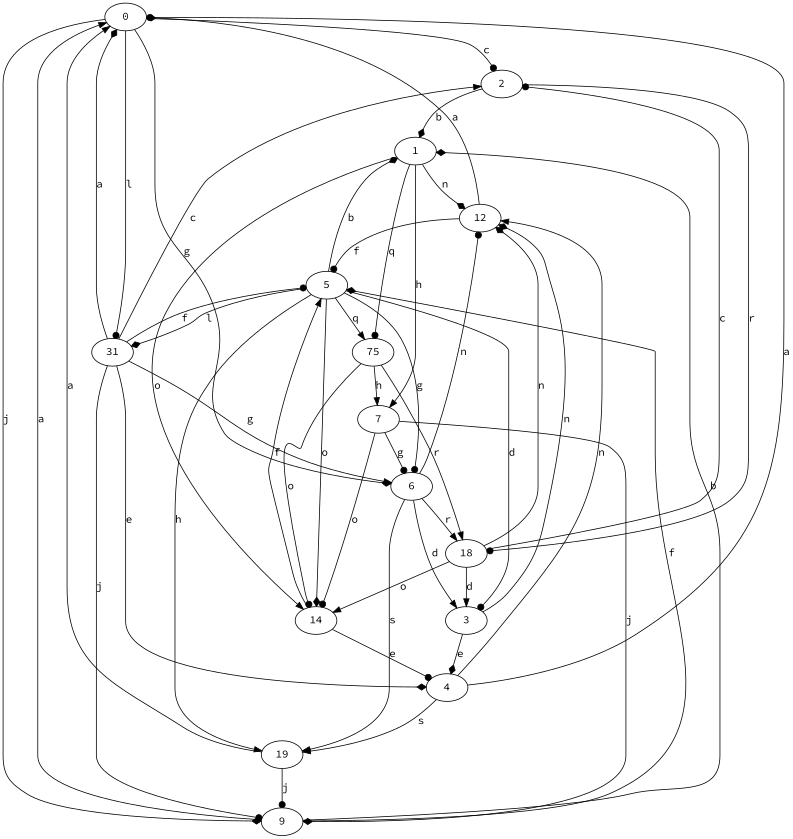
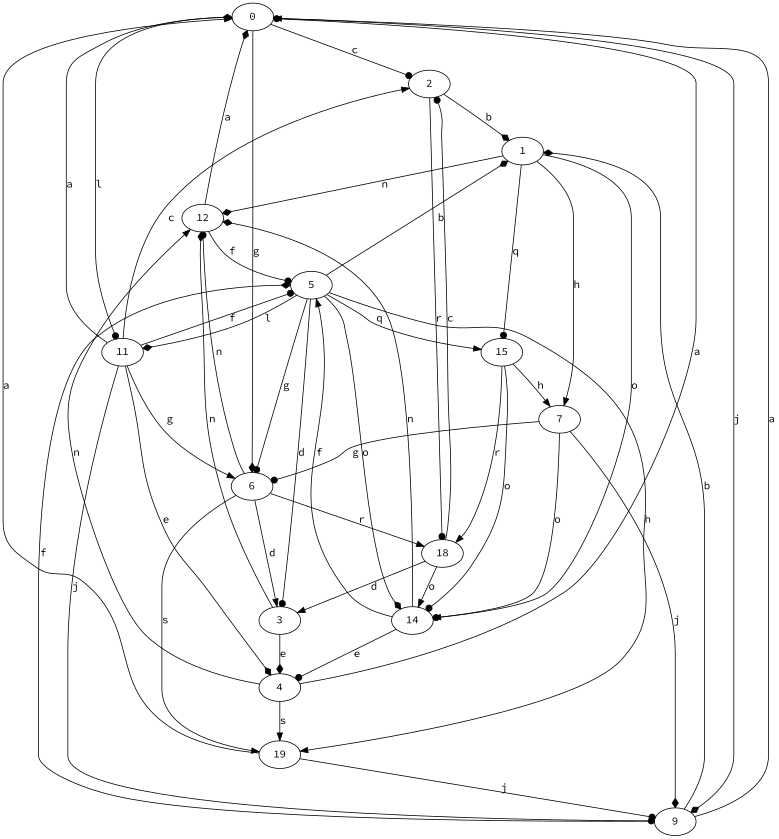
node "31": label "31" -> "11"
node "75": label "75" -> "15"
edge "18" -> "12": now "14" -> "12"
